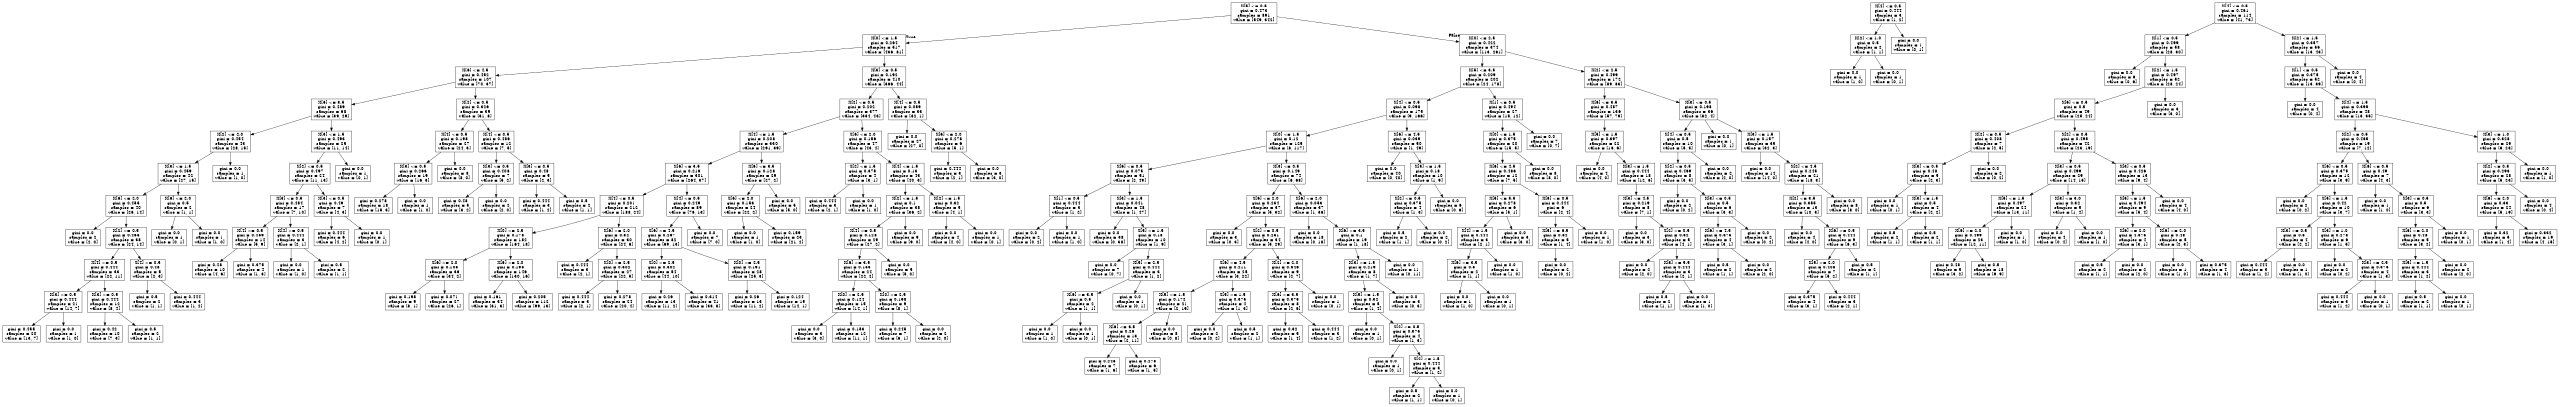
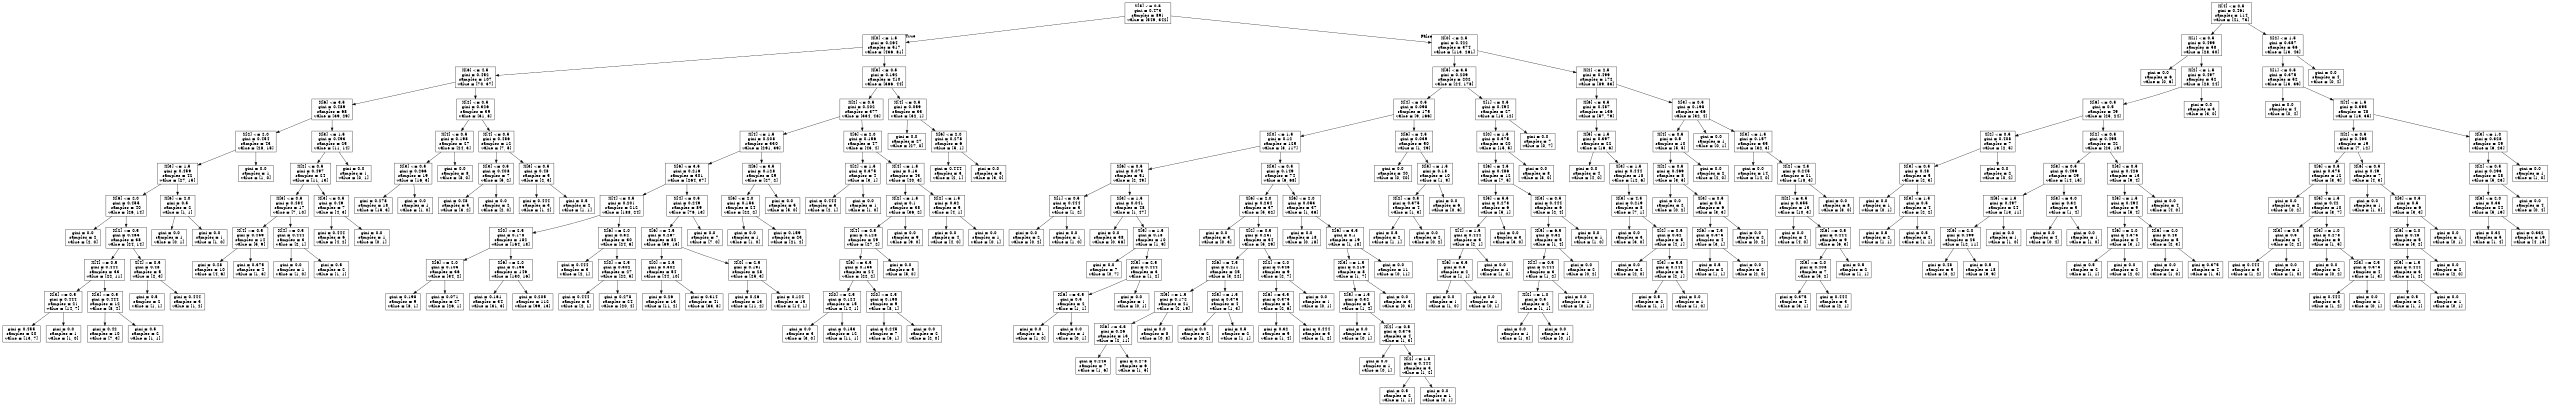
node "X[3] <= 0.5 gini = 0.444 gini = 6 value = [2, 4]": label "X[3] <= 0.5 gini = 0.444 gini = 6 value = [2, 4]" -> "X[3] <= 0.5 gini = 0.444 samples = 6 value = [2, 4]"
edge "X[5] <= 6.5 gini = 0.32 samples = 5 value = [1, 4]" -> "X[4] <= 0.5 gini = 0.444 samples = 3 value = [1, 2]": added
